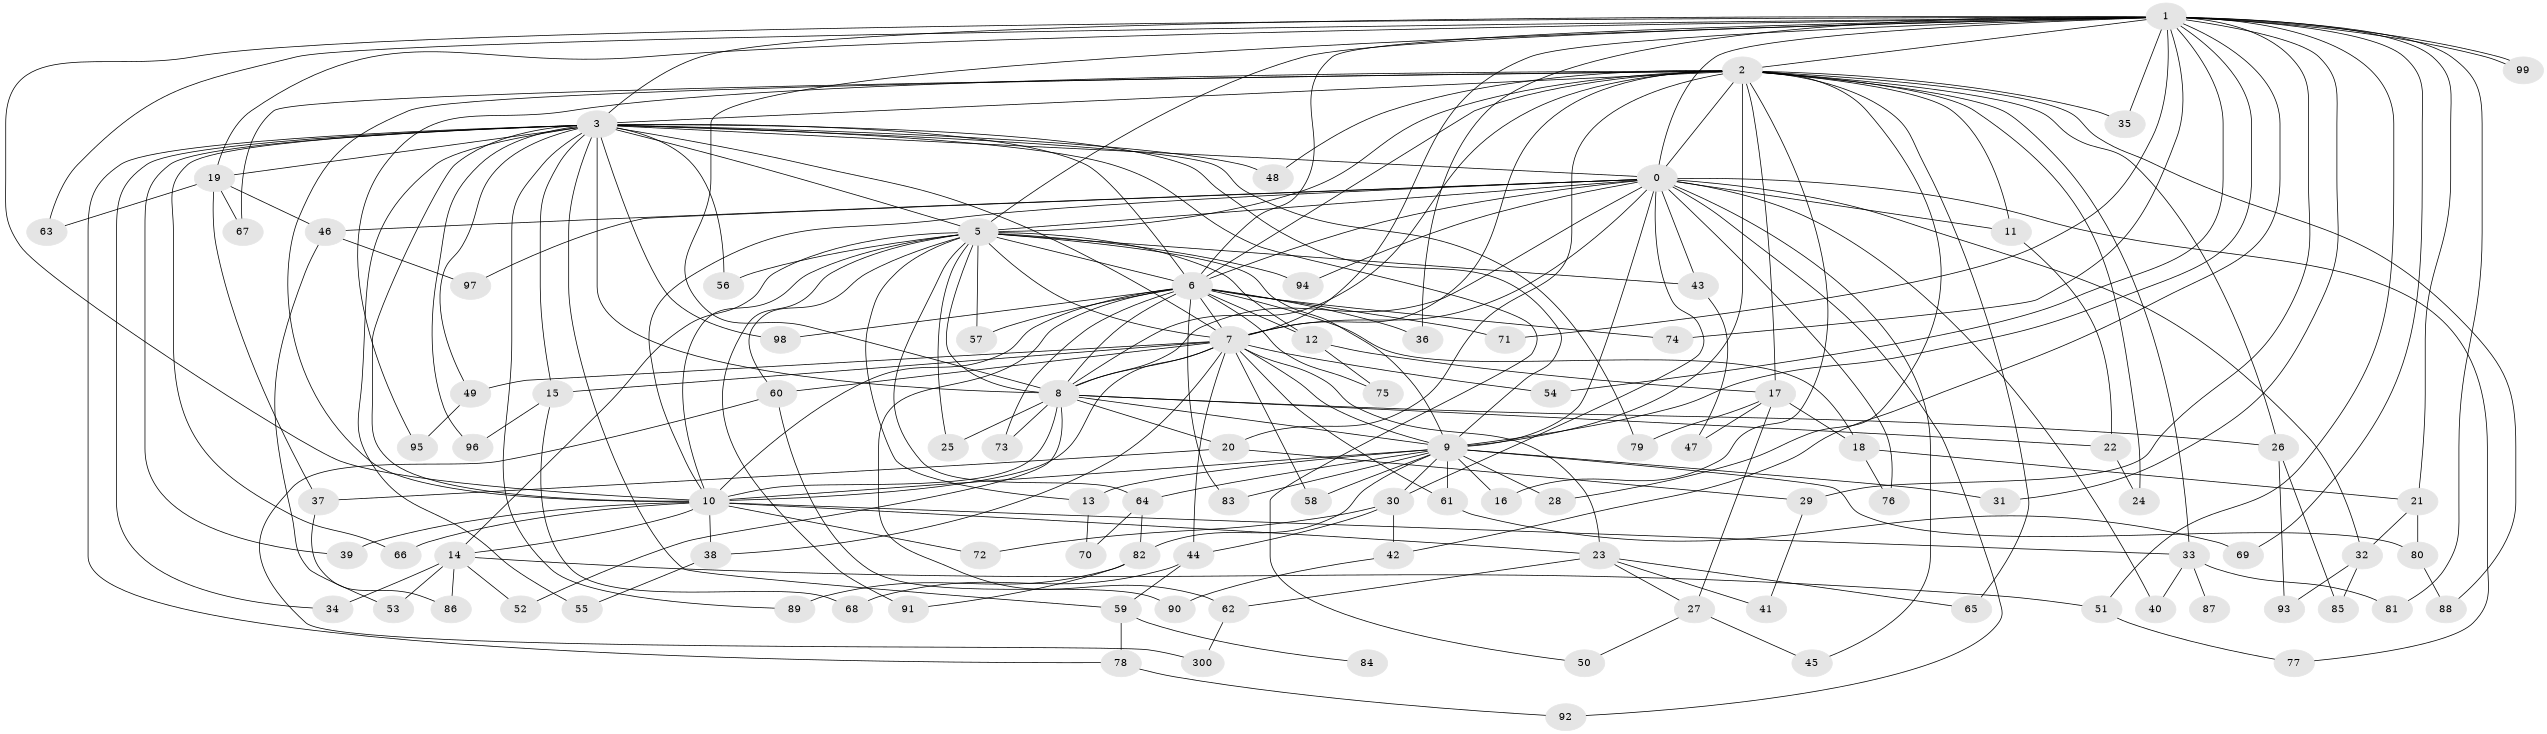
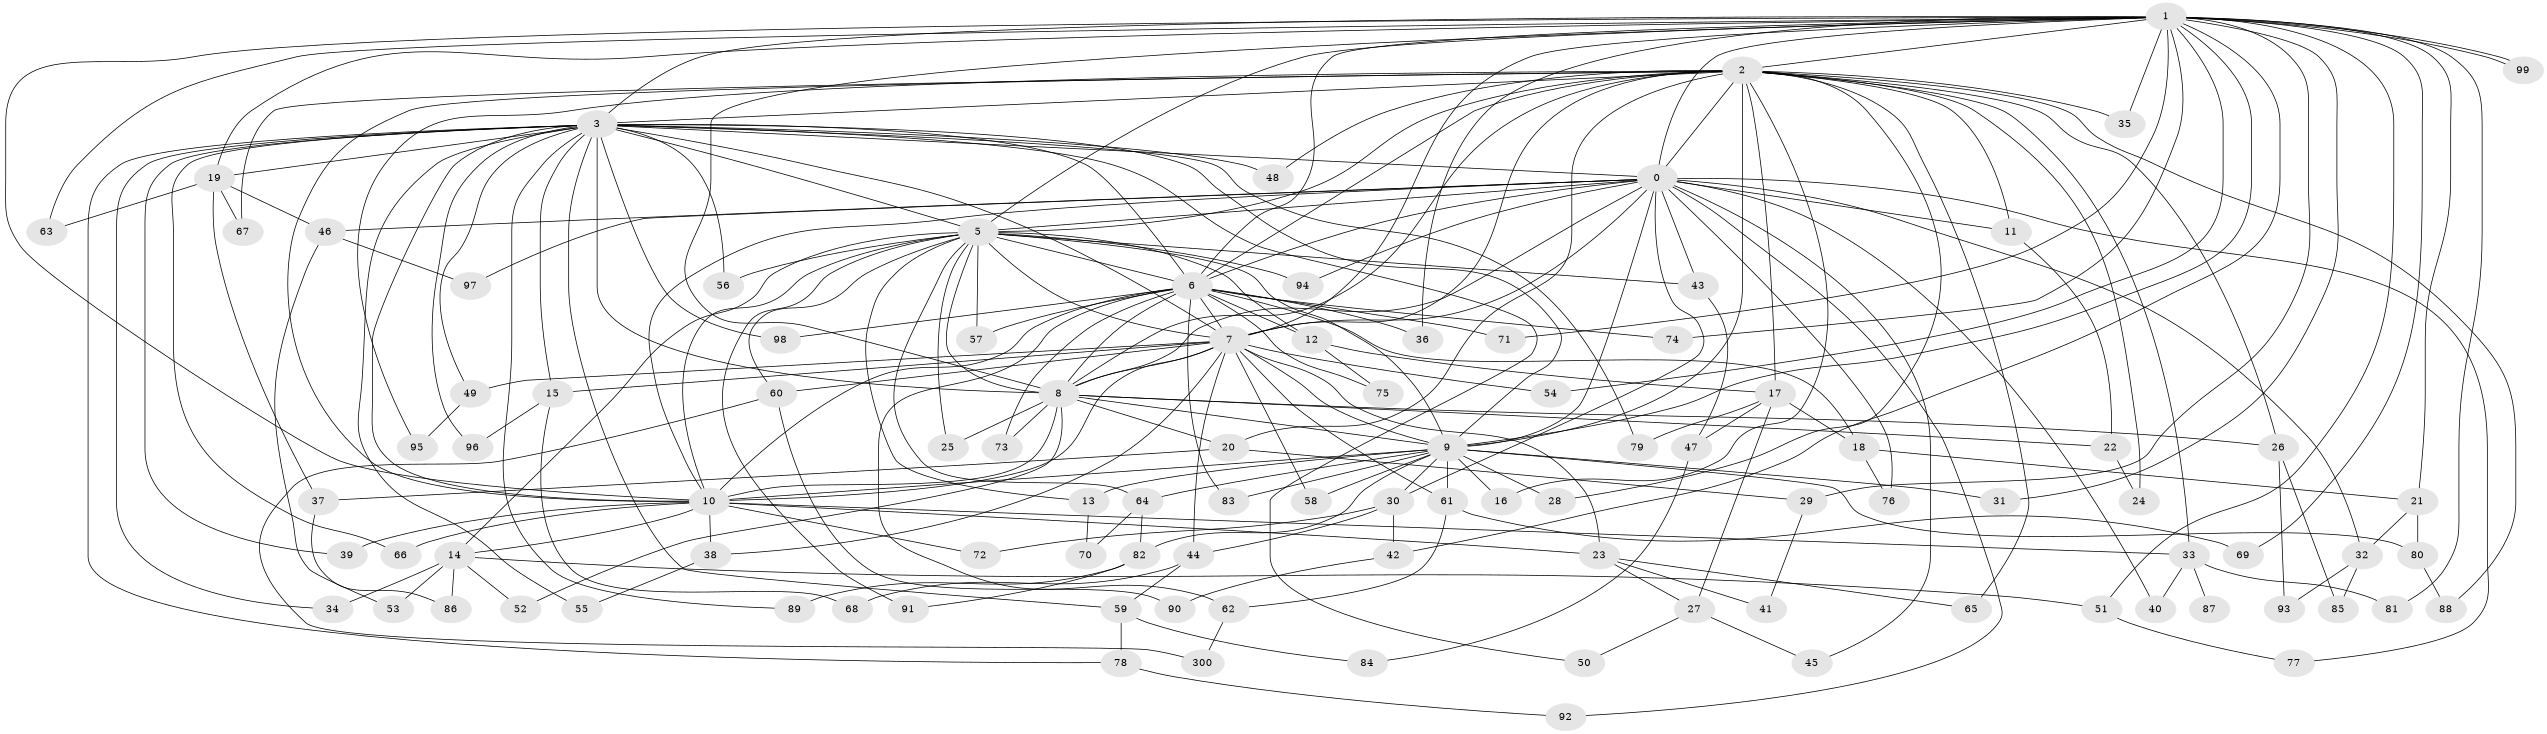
edge "23" -- "62": now "61" -- "62"
edge "47" -- "84": added
